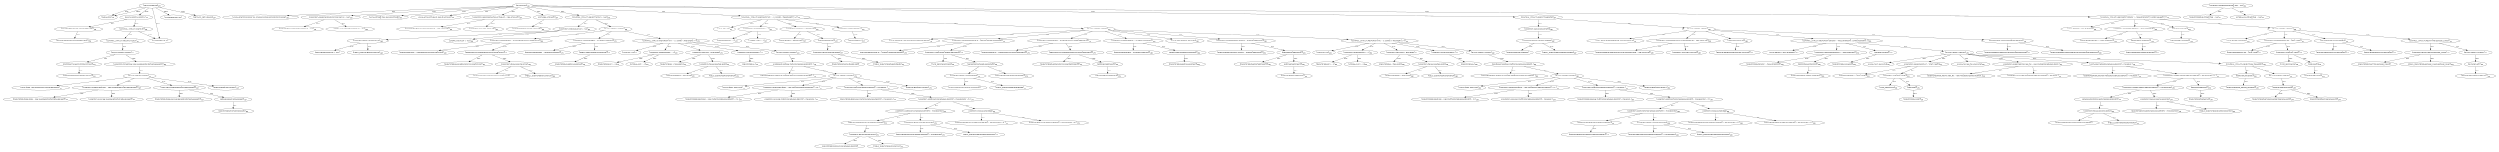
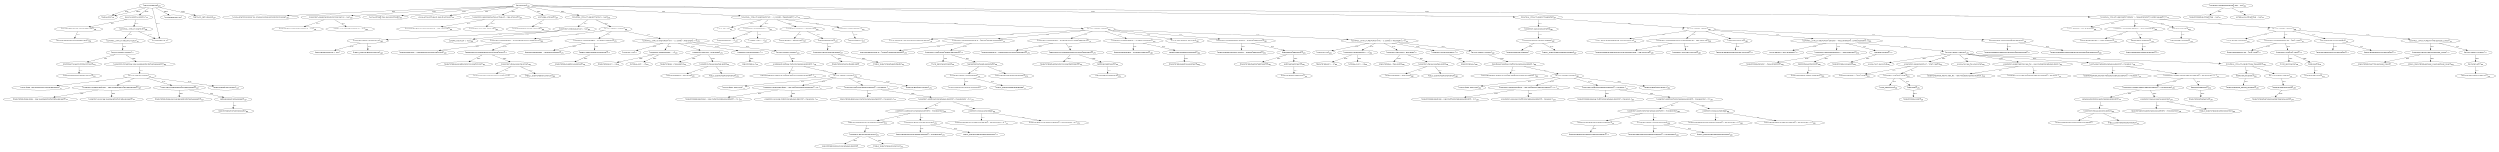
node "(IDENTIFIER,f,filesToRemove.add(f))": removed
